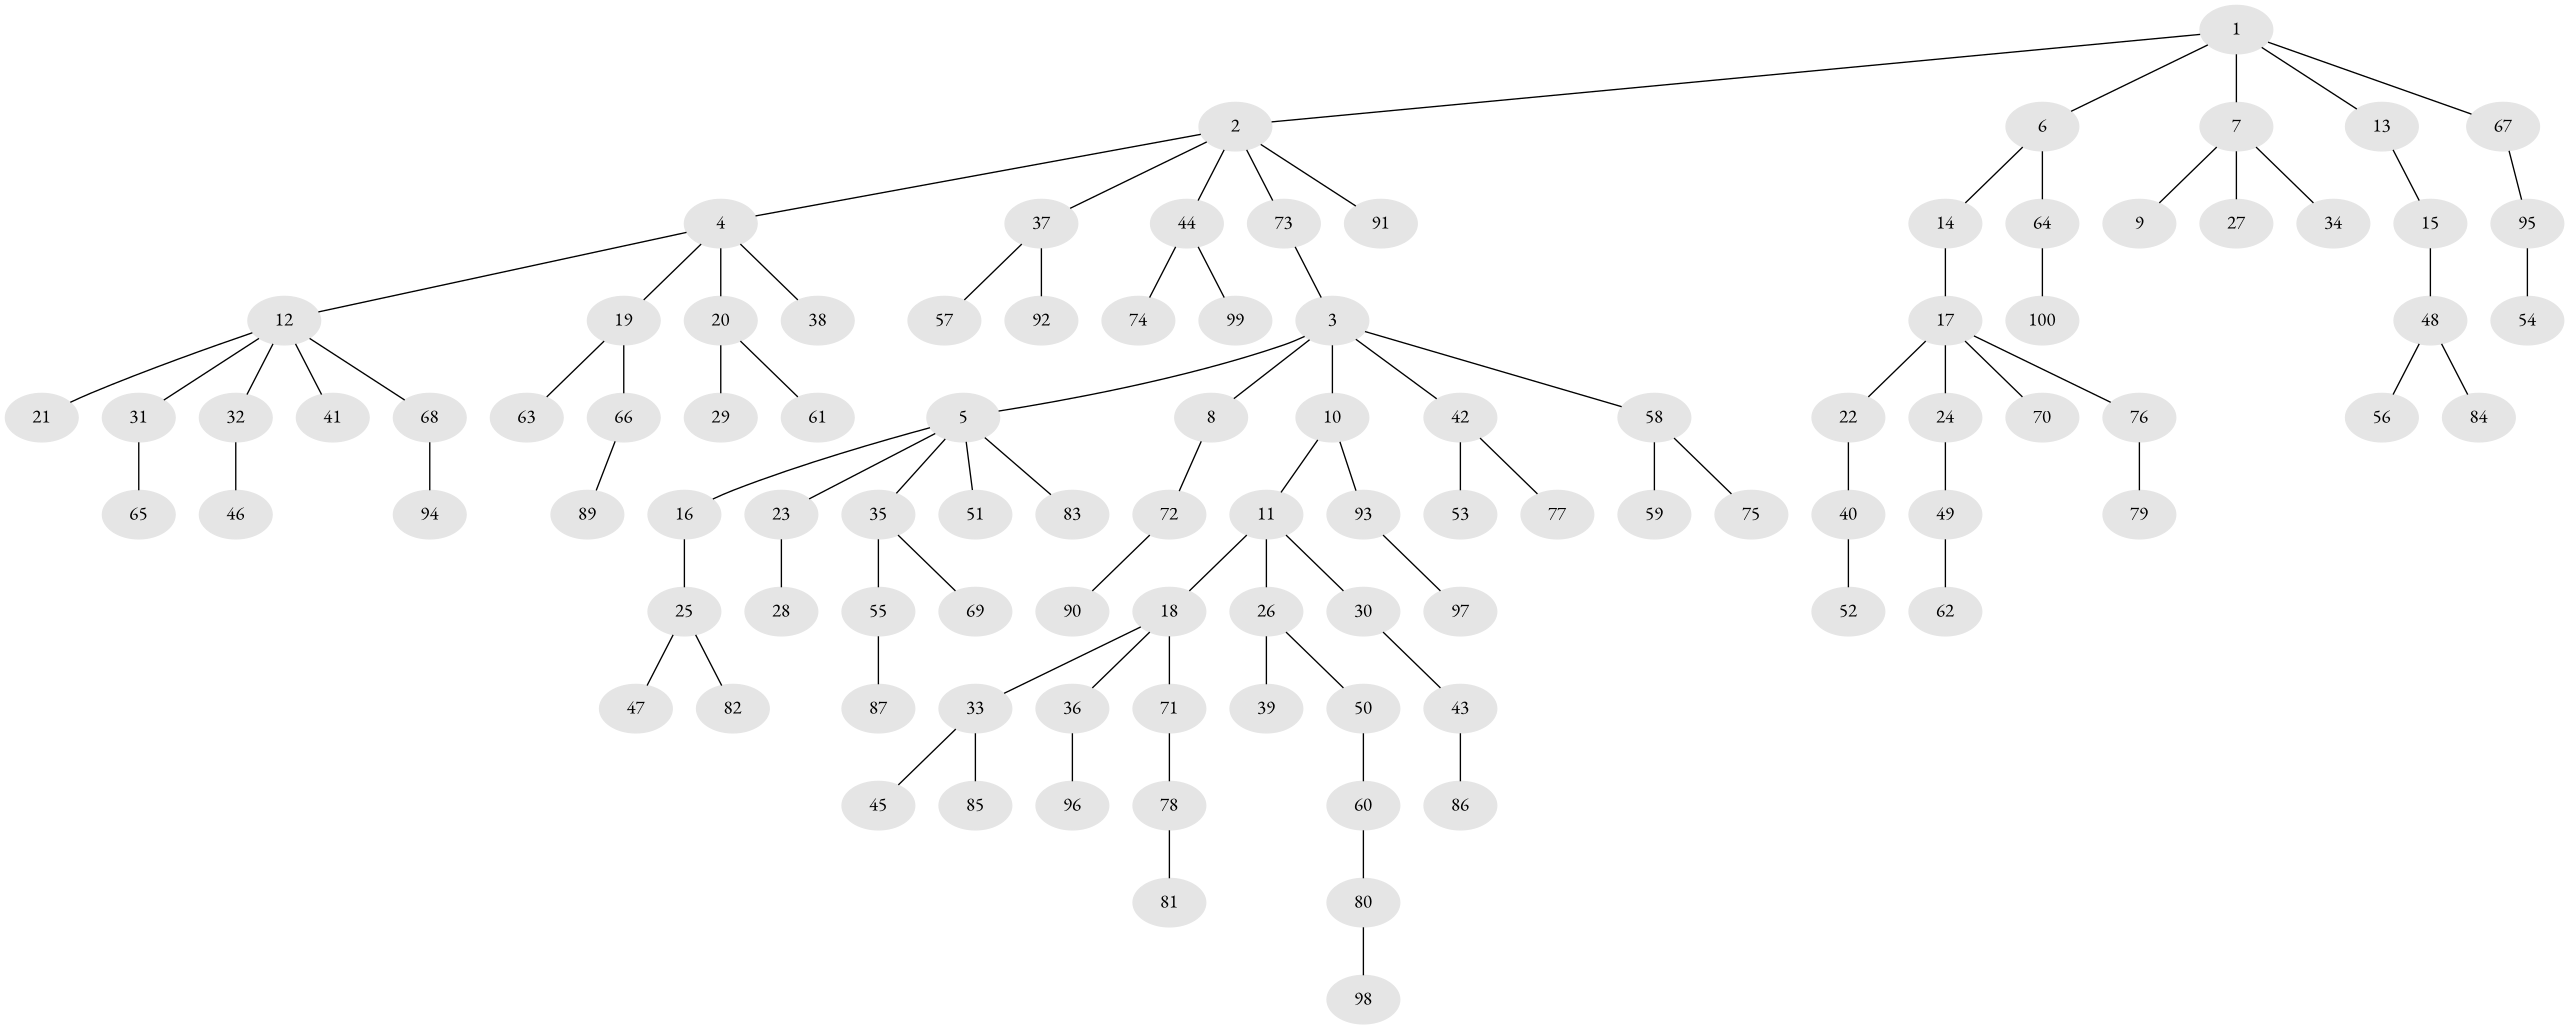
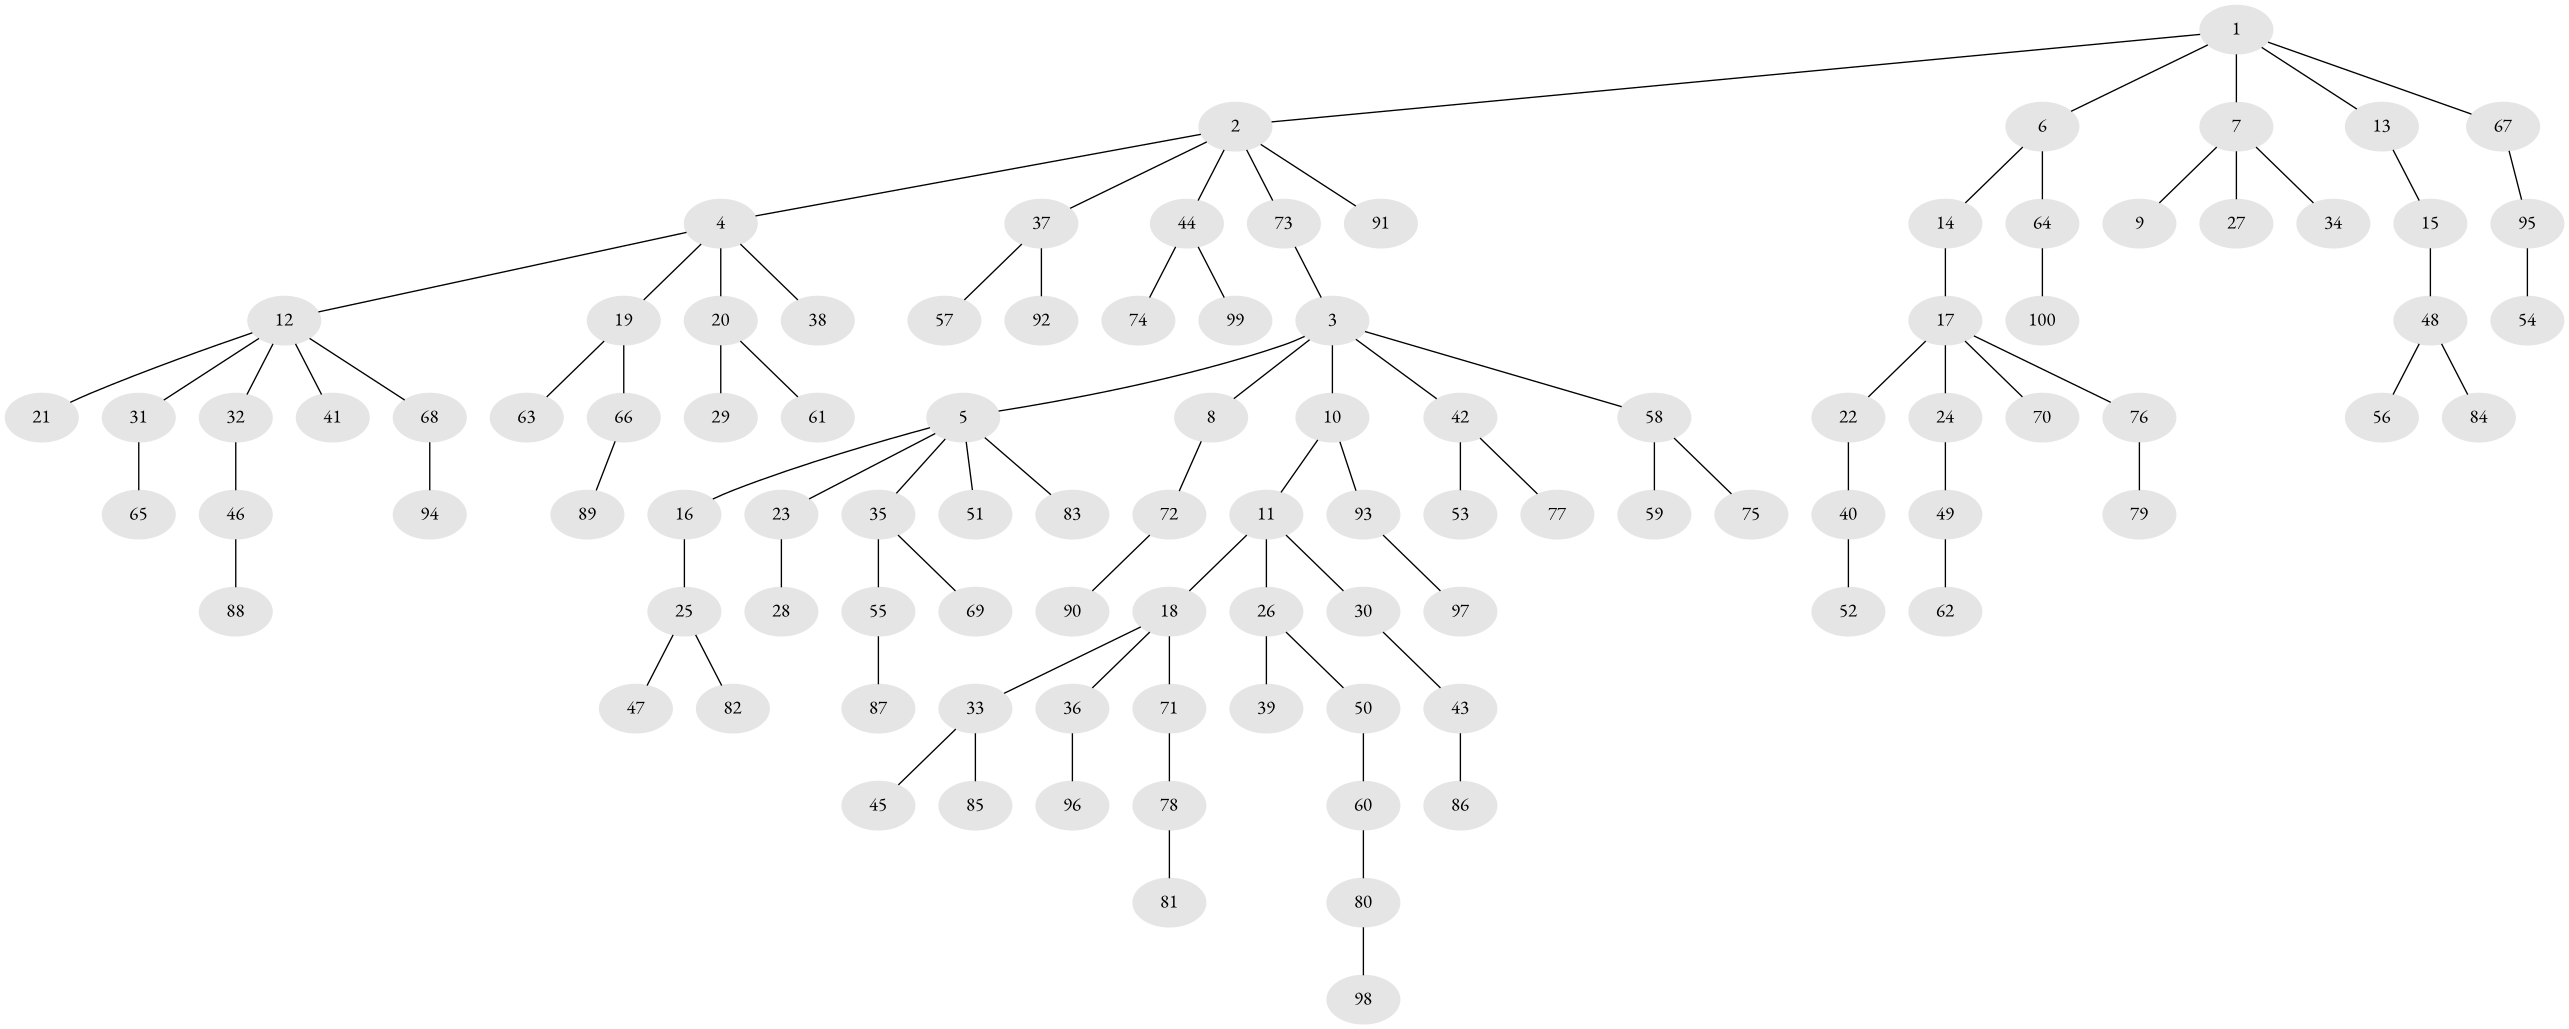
node "88": added
